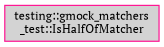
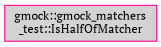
node "testing::gmock_matchers _test::IsHalfOfMatcher": label "testing::gmock_matchers _test::IsHalfOfMatcher" -> "gmock::gmock_matchers _test::IsHalfOfMatcher"
